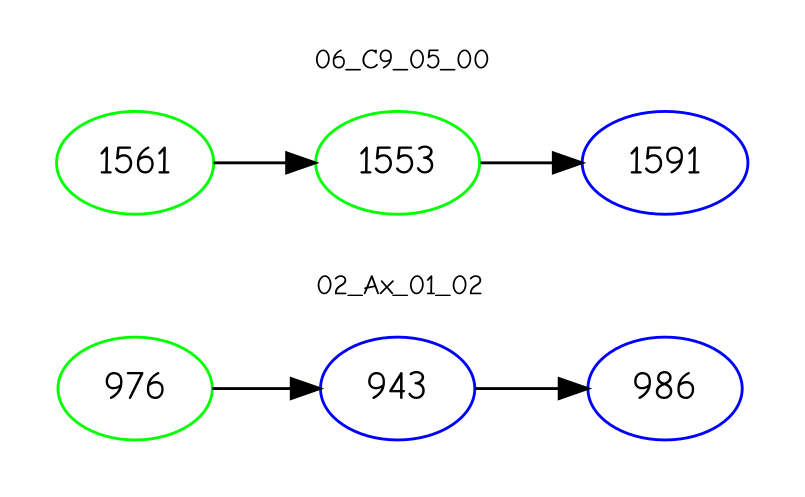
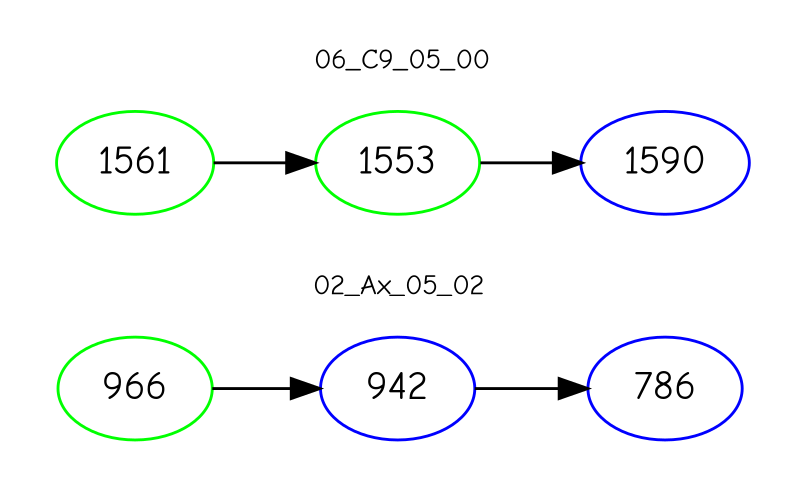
node "1591": label "1591" -> "1590"
cluster "02_Ax_01_02": label "02_Ax_01_02" -> "02_Ax_05_02"
node "976": label "976" -> "966"
node "943": label "943" -> "942"
node "986": label "986" -> "786"
